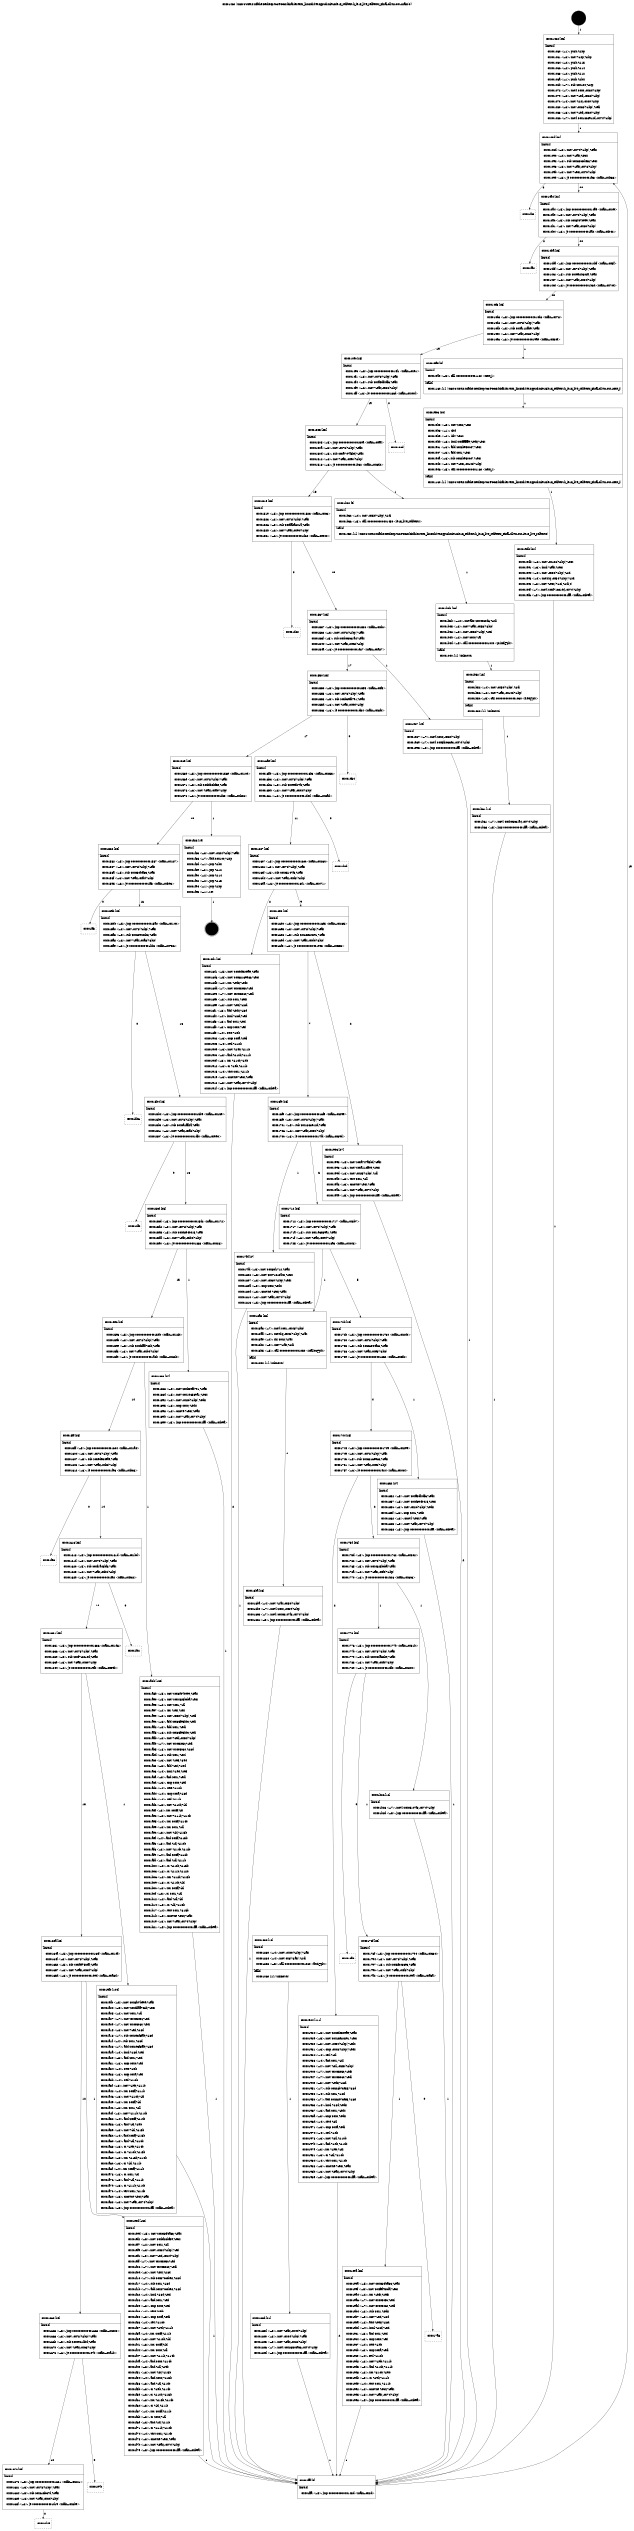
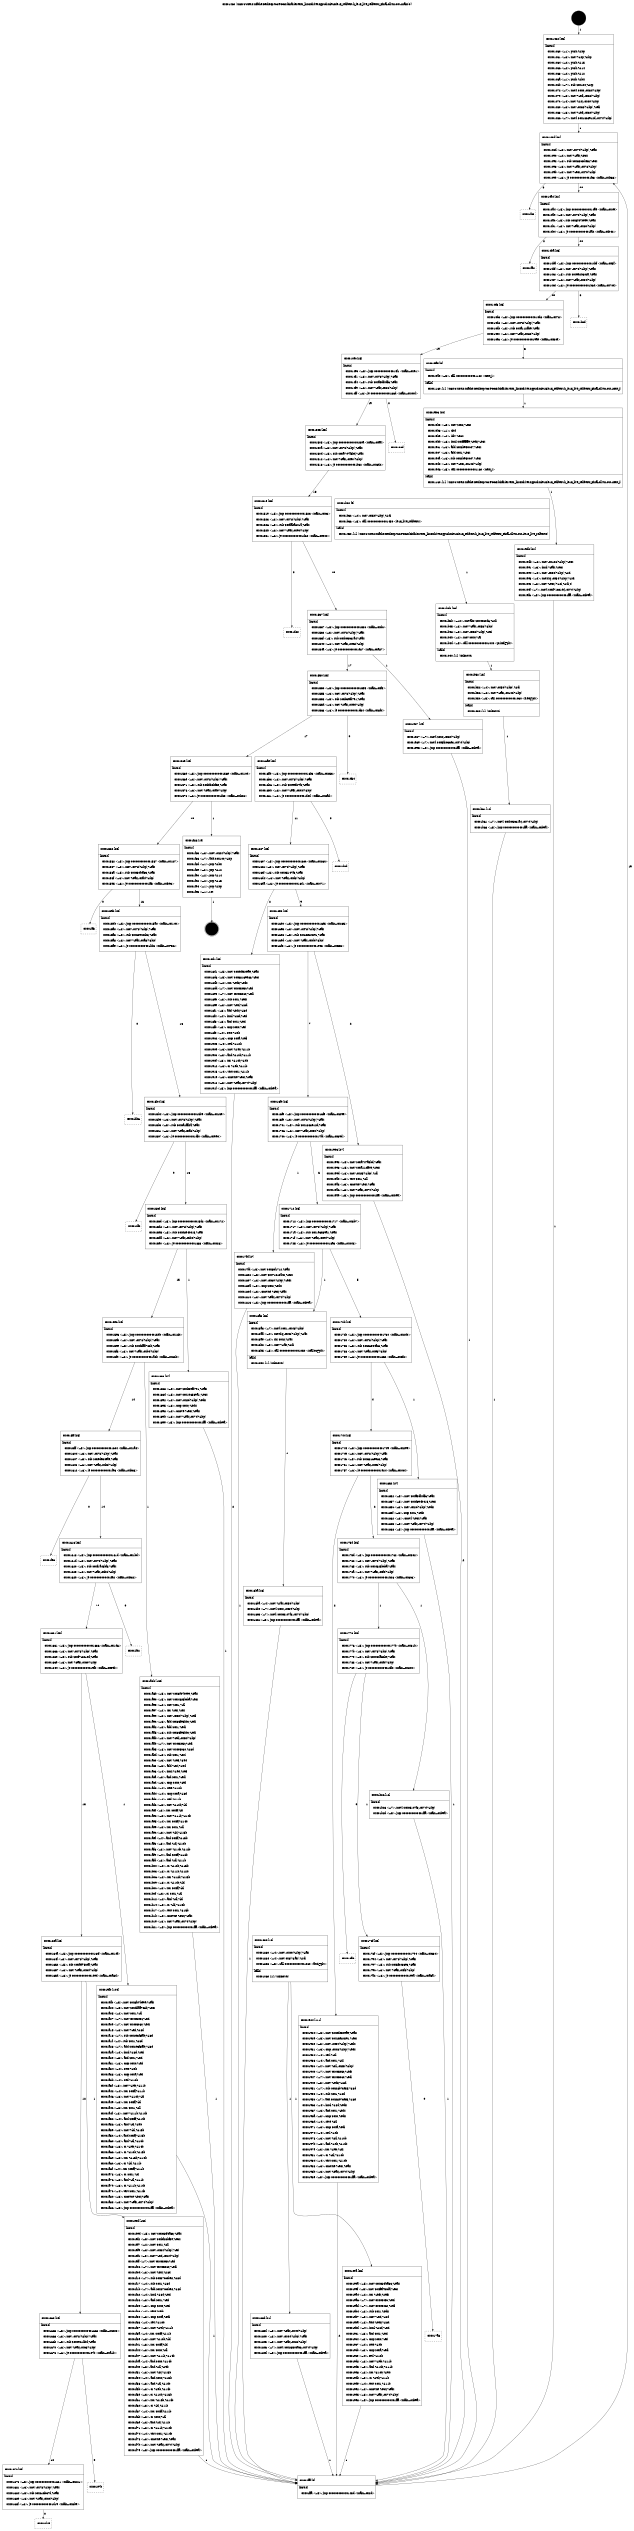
node "0x401b6d": added
edge "0x4014d3 [25]" -> "0x4019ae [5]": label " 1" -> " 5"
edge "0x401505 [25]" -> "0x401b32 [9]": removed, label "1"
edge "0x40178f [25]" -> "0x401e9a [83]": now "0x401830 [13]" -> "0x401e9a [83]"
